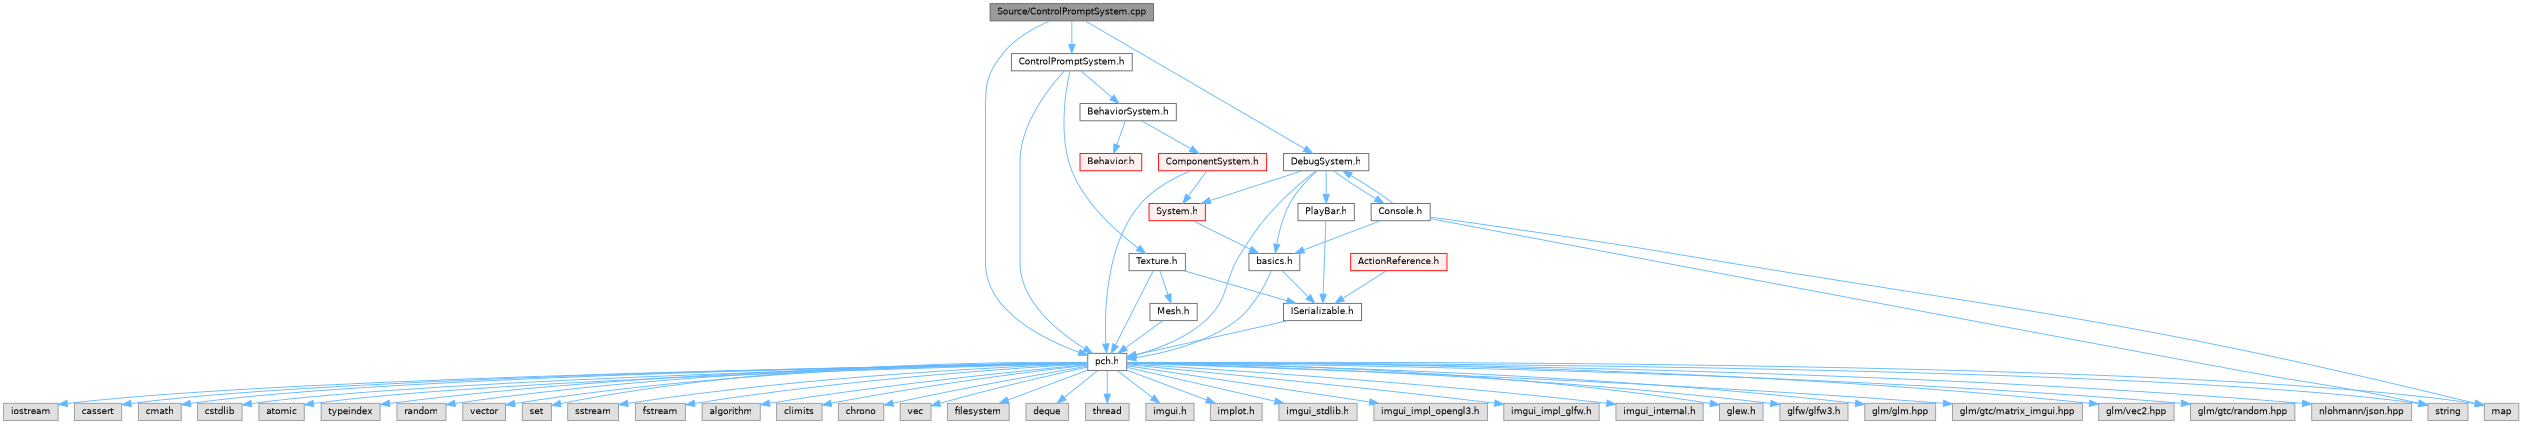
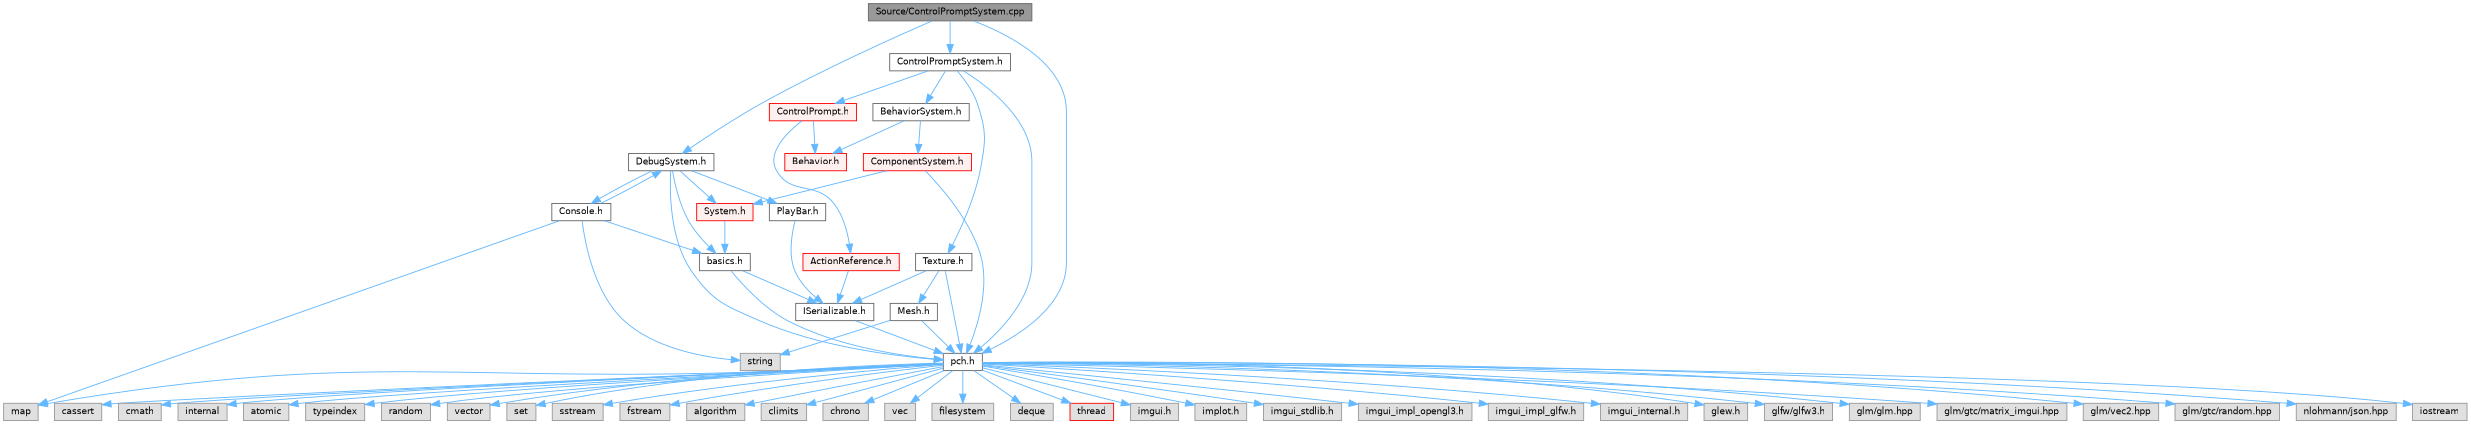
node "ControlPrompt.h": added
edge "pch.h" -> "string": now "Mesh.h" -> "string"
node "cstdlib": label "cstdlib" -> "internal"
node "thread": color grey60 -> red
